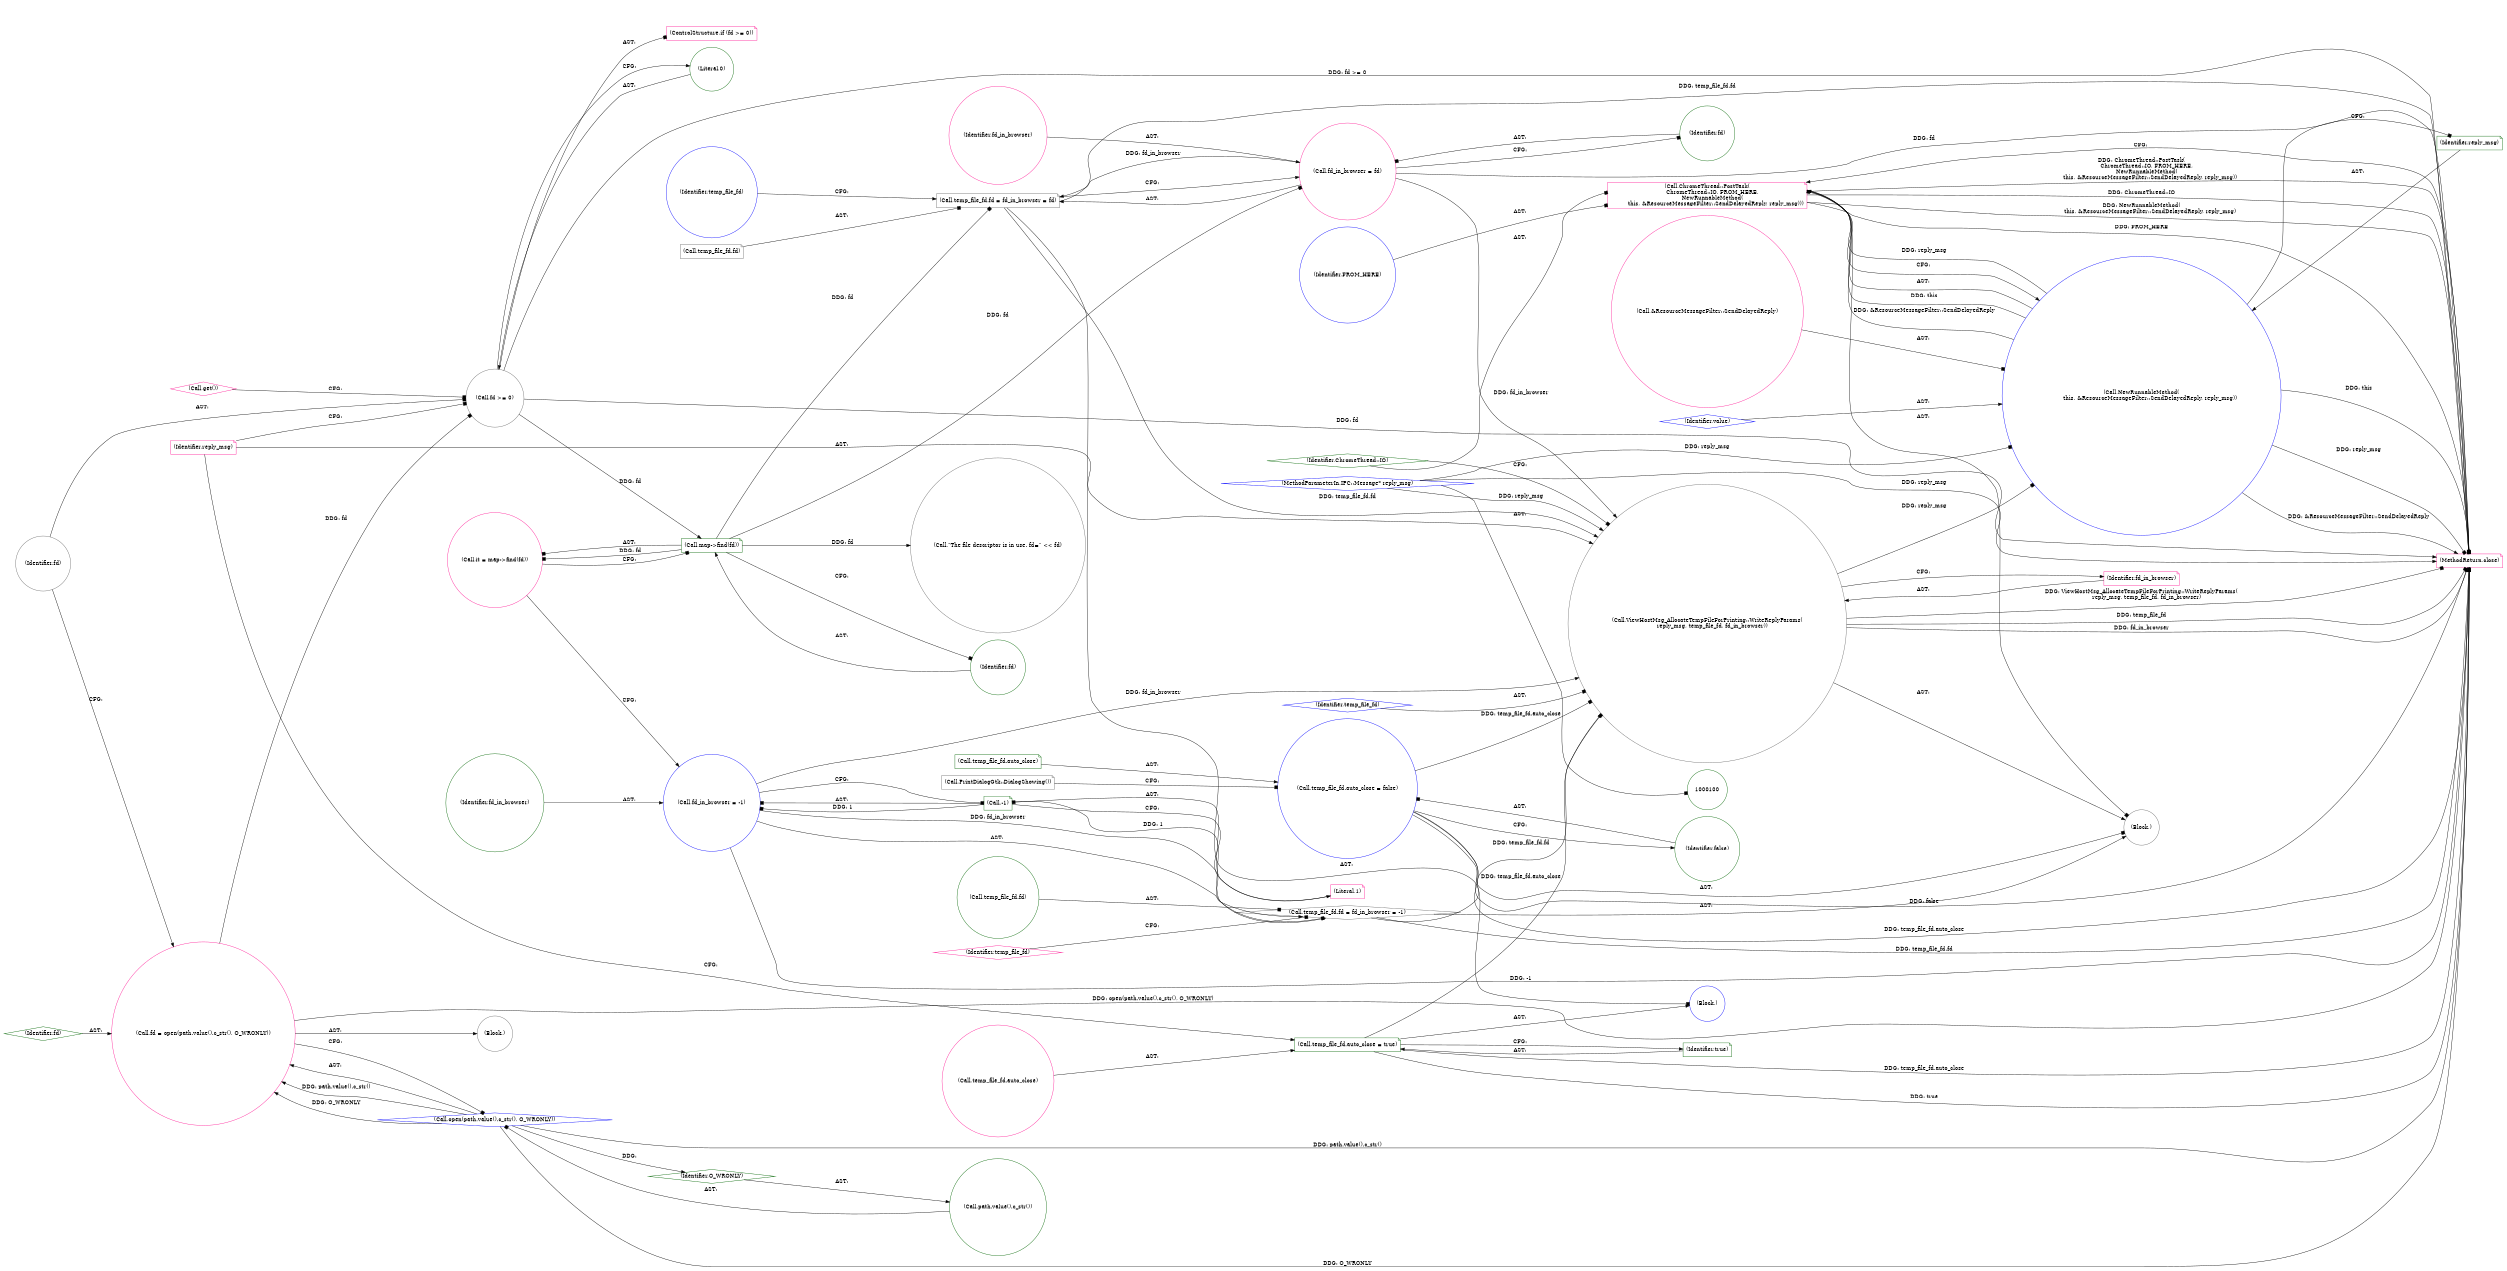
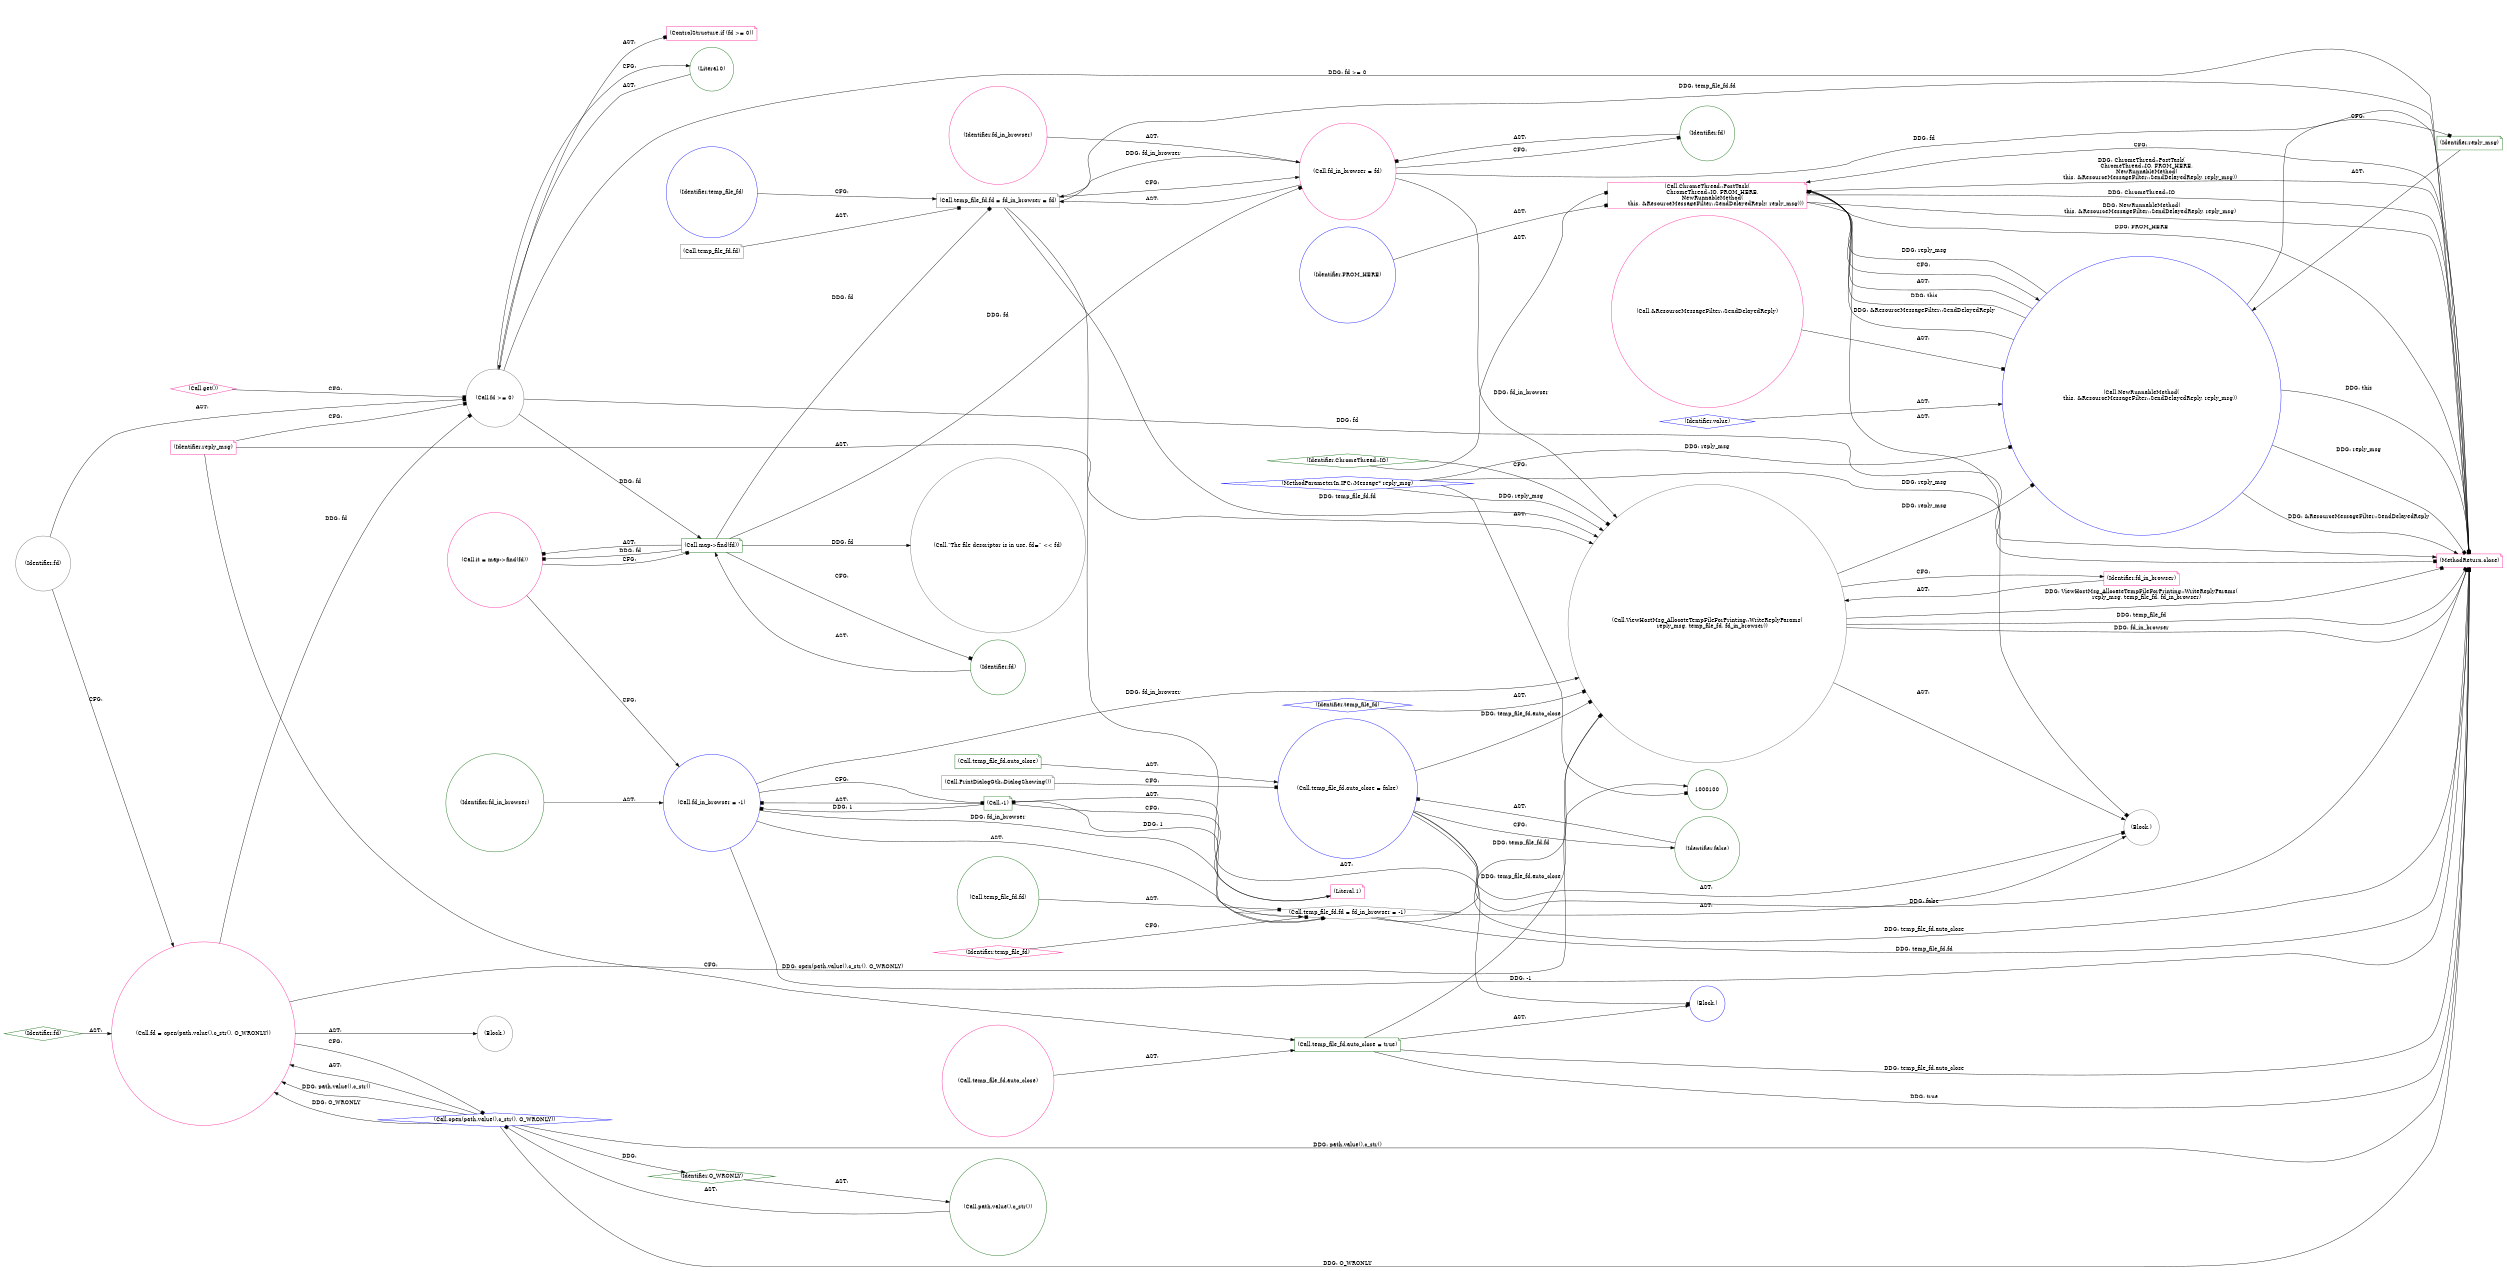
edge "(MethodParameterIn,IPC::Message* reply_msg)" -> "(MethodReturn,close)": arrowhead normal -> box
edge "(Call,fd = open(path.value().c_str(), O_WRONLY))" -> "(MethodReturn,close)": now "(Call,fd = open(path.value().c_str(), O_WRONLY))" -> "1000100"
node "(Identifier,true)": removed
